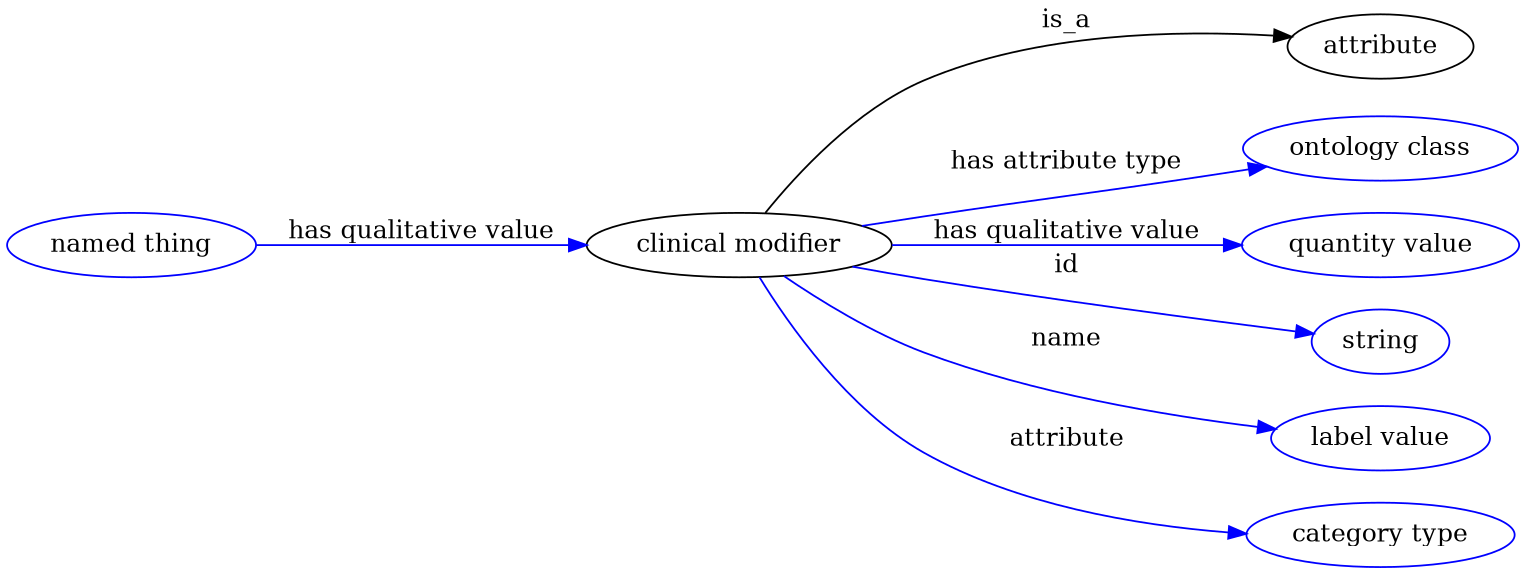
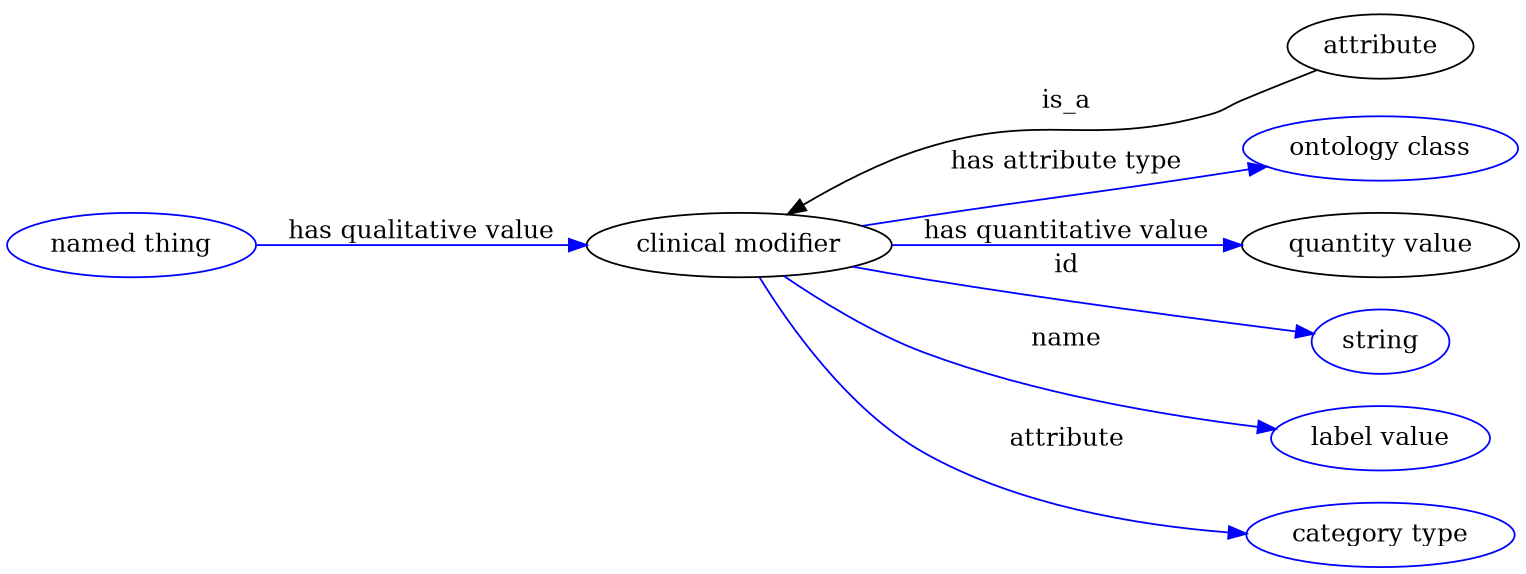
edge "clinical modifier" -> "attribute": reversed
edge "clinical modifier" -> "quantity value": label "has qualitative value" -> "has quantitative value"
node "quantity value": color blue -> black
